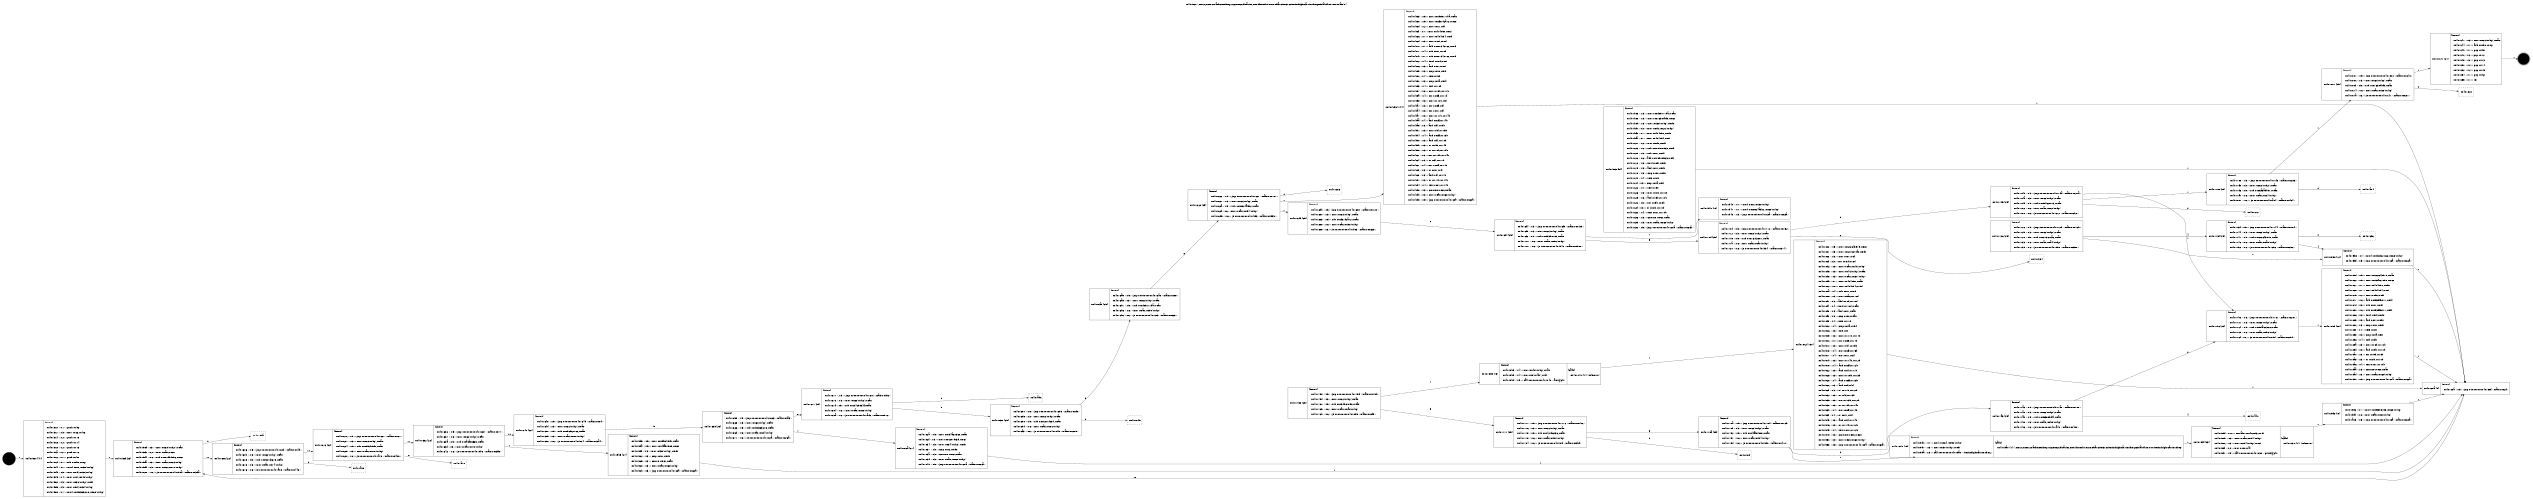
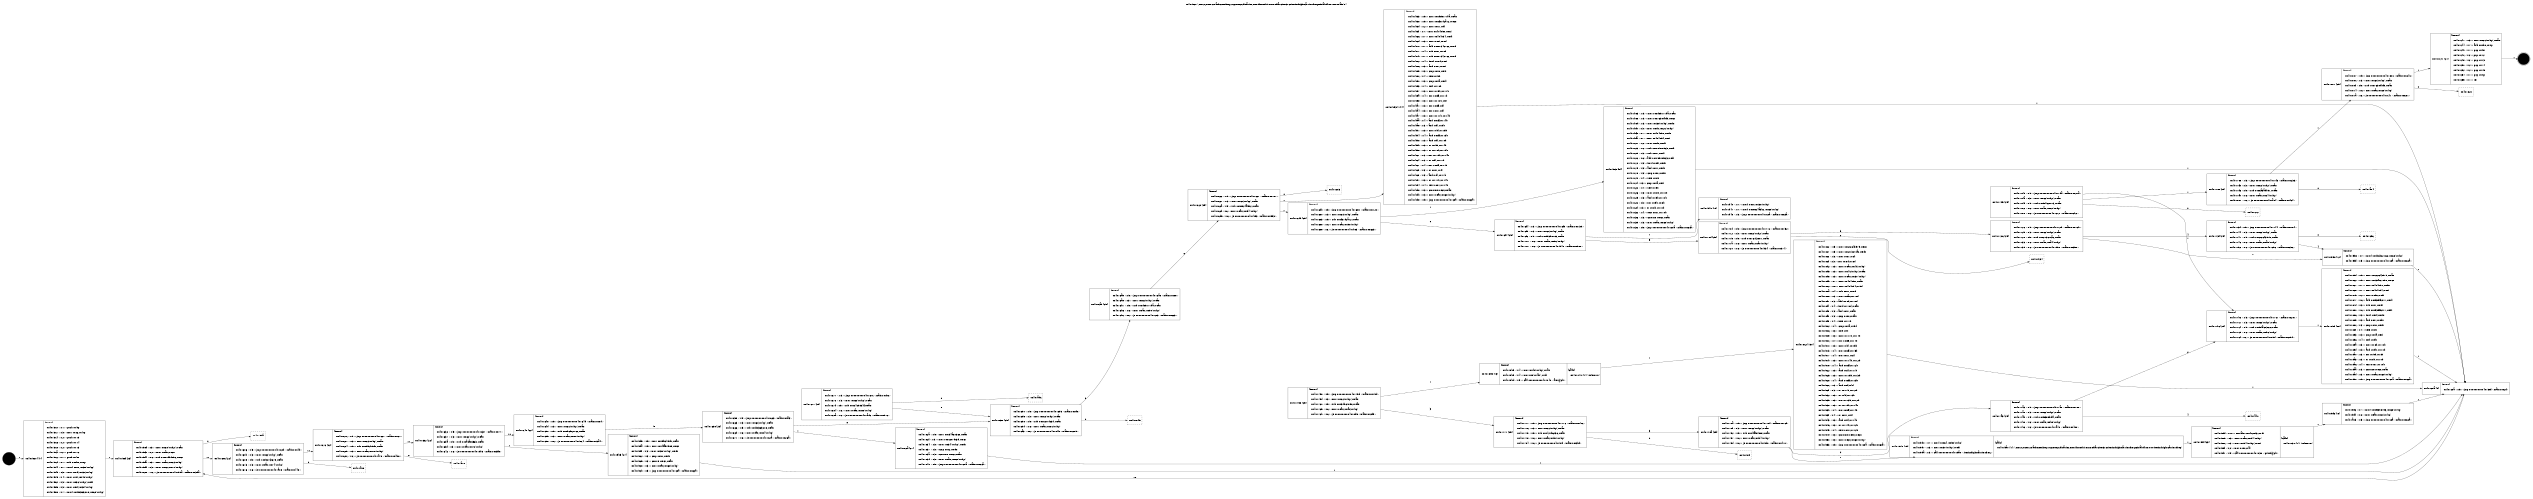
edge "0x4016db [25]" -> "0x401be3 [94]": added, label "1"
edge "0x40170d [25]" -> "0x4017d5 [25]": now "0x40170d [25]" -> "0x401726 [25]"
edge "0x40165e [25]" -> "0x401677 [25]": now "0x40165e [25]" -> "0x401690 [25]"
